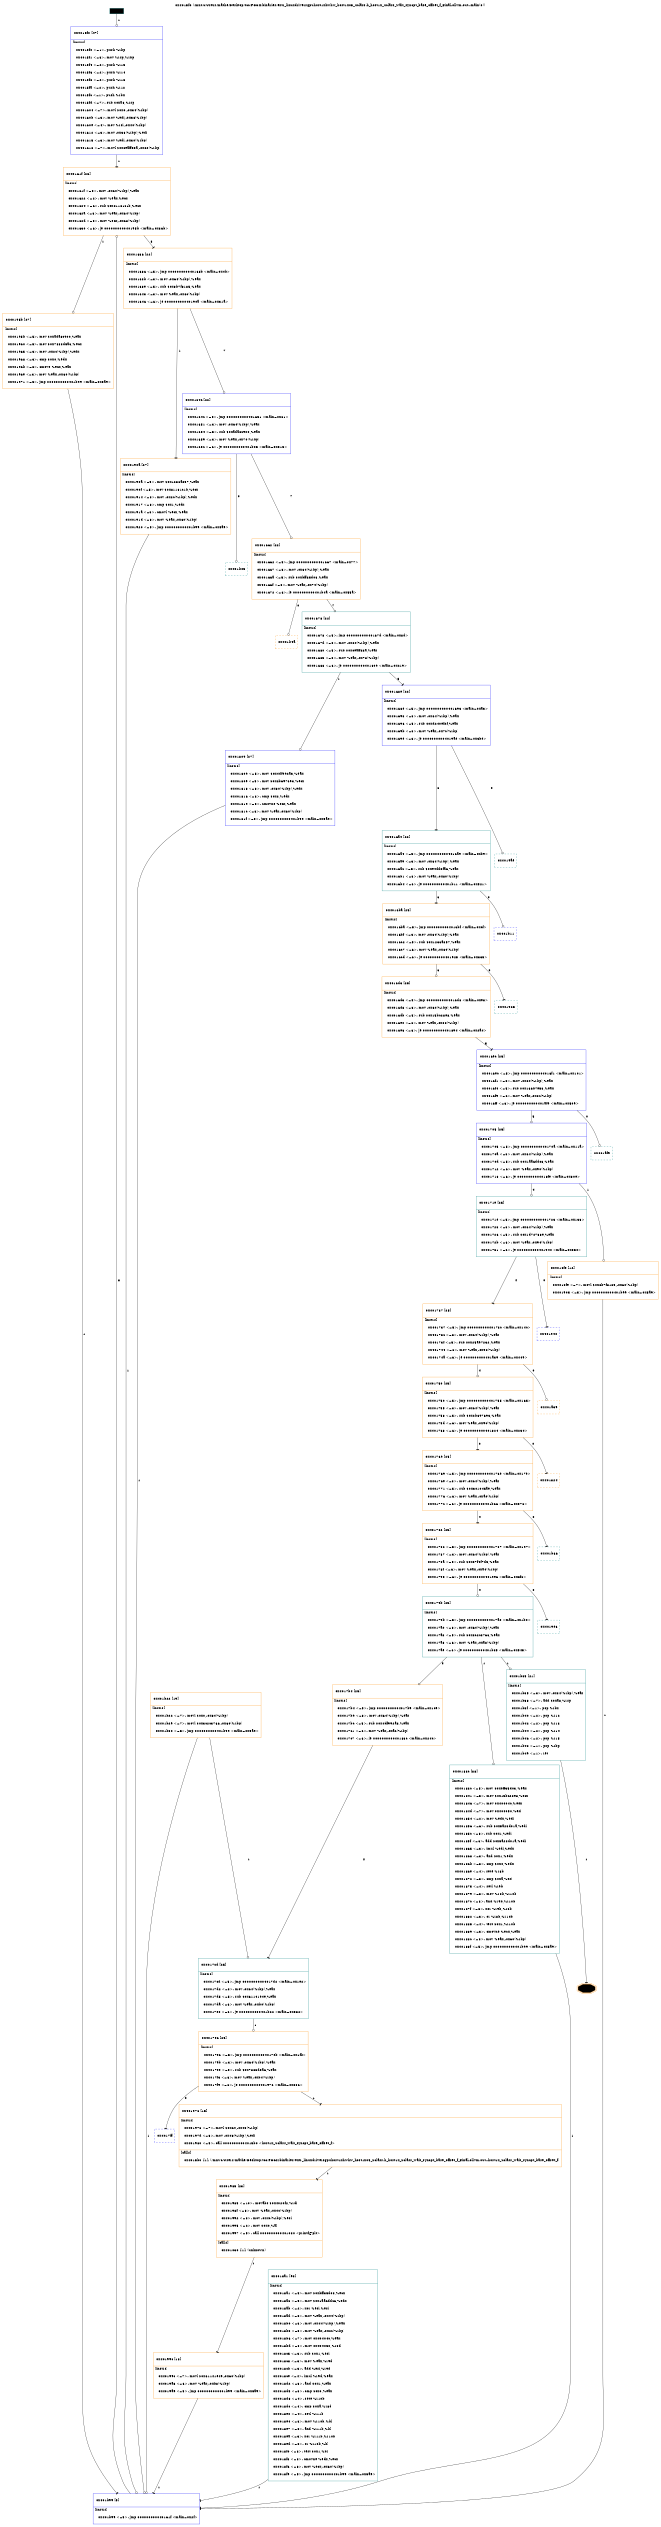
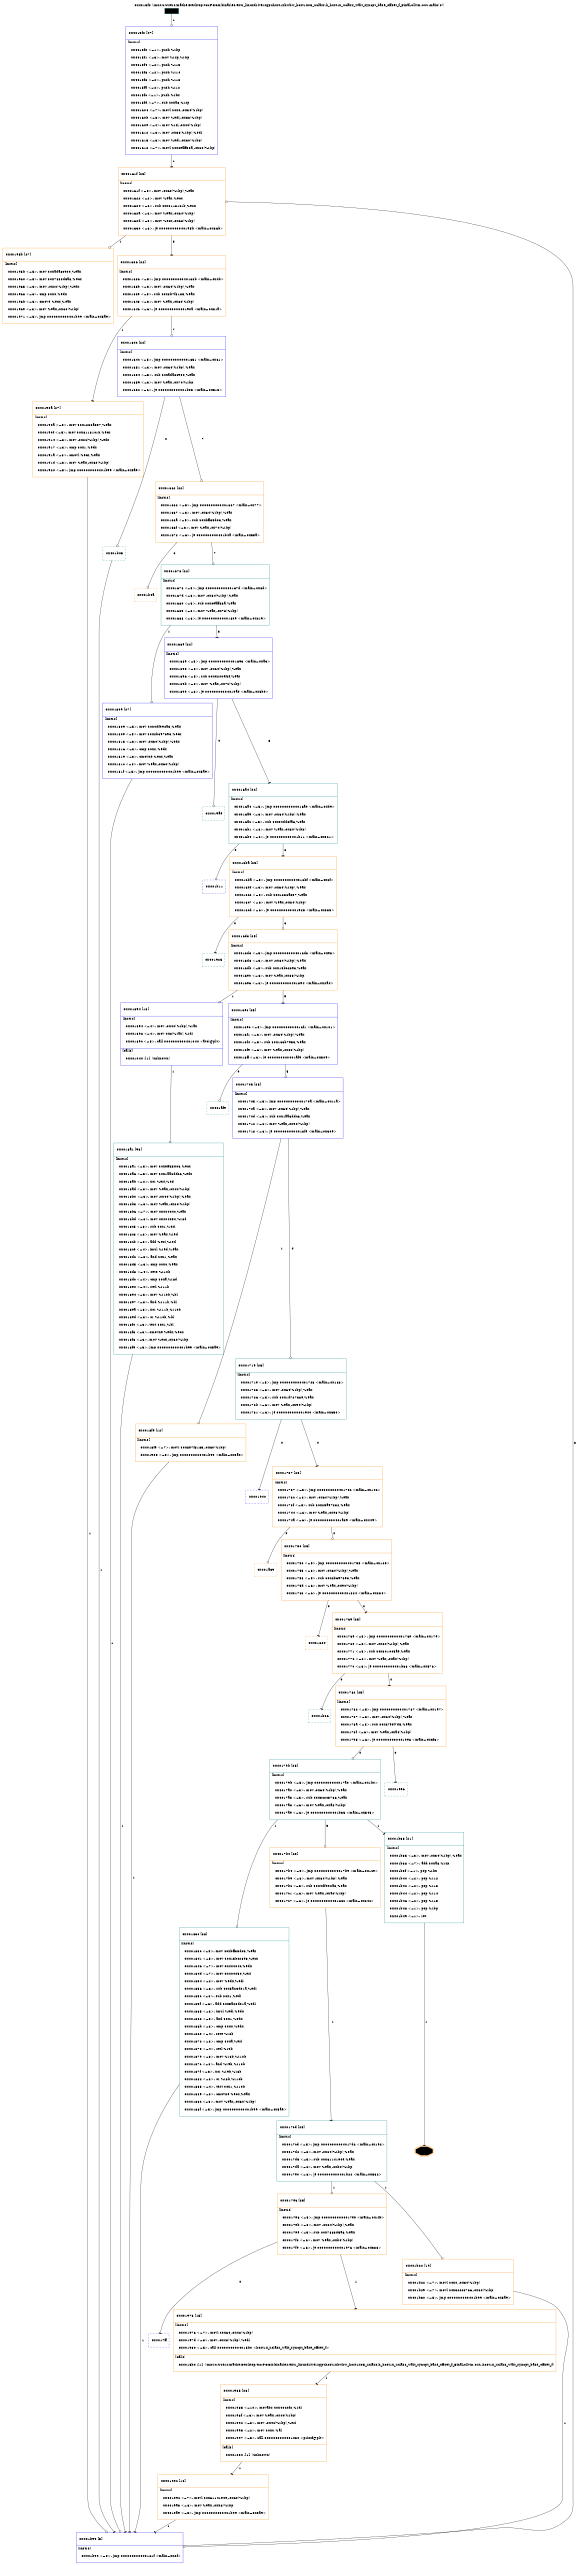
node "0x401894 [13]": added
edge "0x40195b [27]" -> "0x401b99 [5]": now "0x401b05" -> "0x401b99 [5]"
edge "0x40179b [25]" -> "0x401b35 [21]": arrowhead odot -> tee
edge "0x401b22 [19]" -> "0x4017cd [25]": reversed
edge "0x4017b4 [25]" -> "0x4017cd [25]": label " 2" -> " 1"
